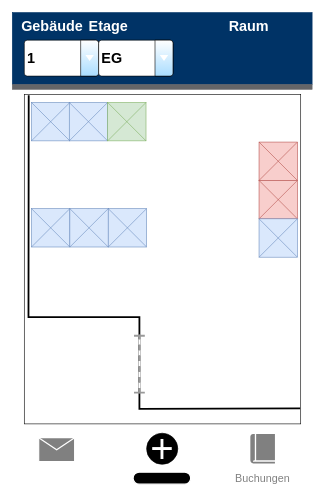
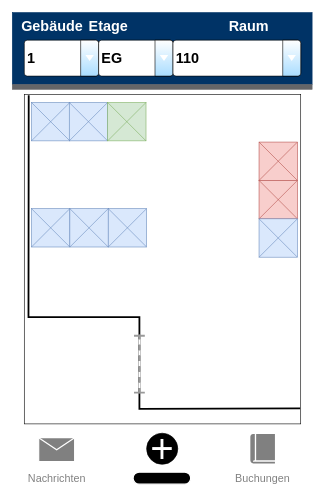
node "110": added
node "Nachrichten": added
